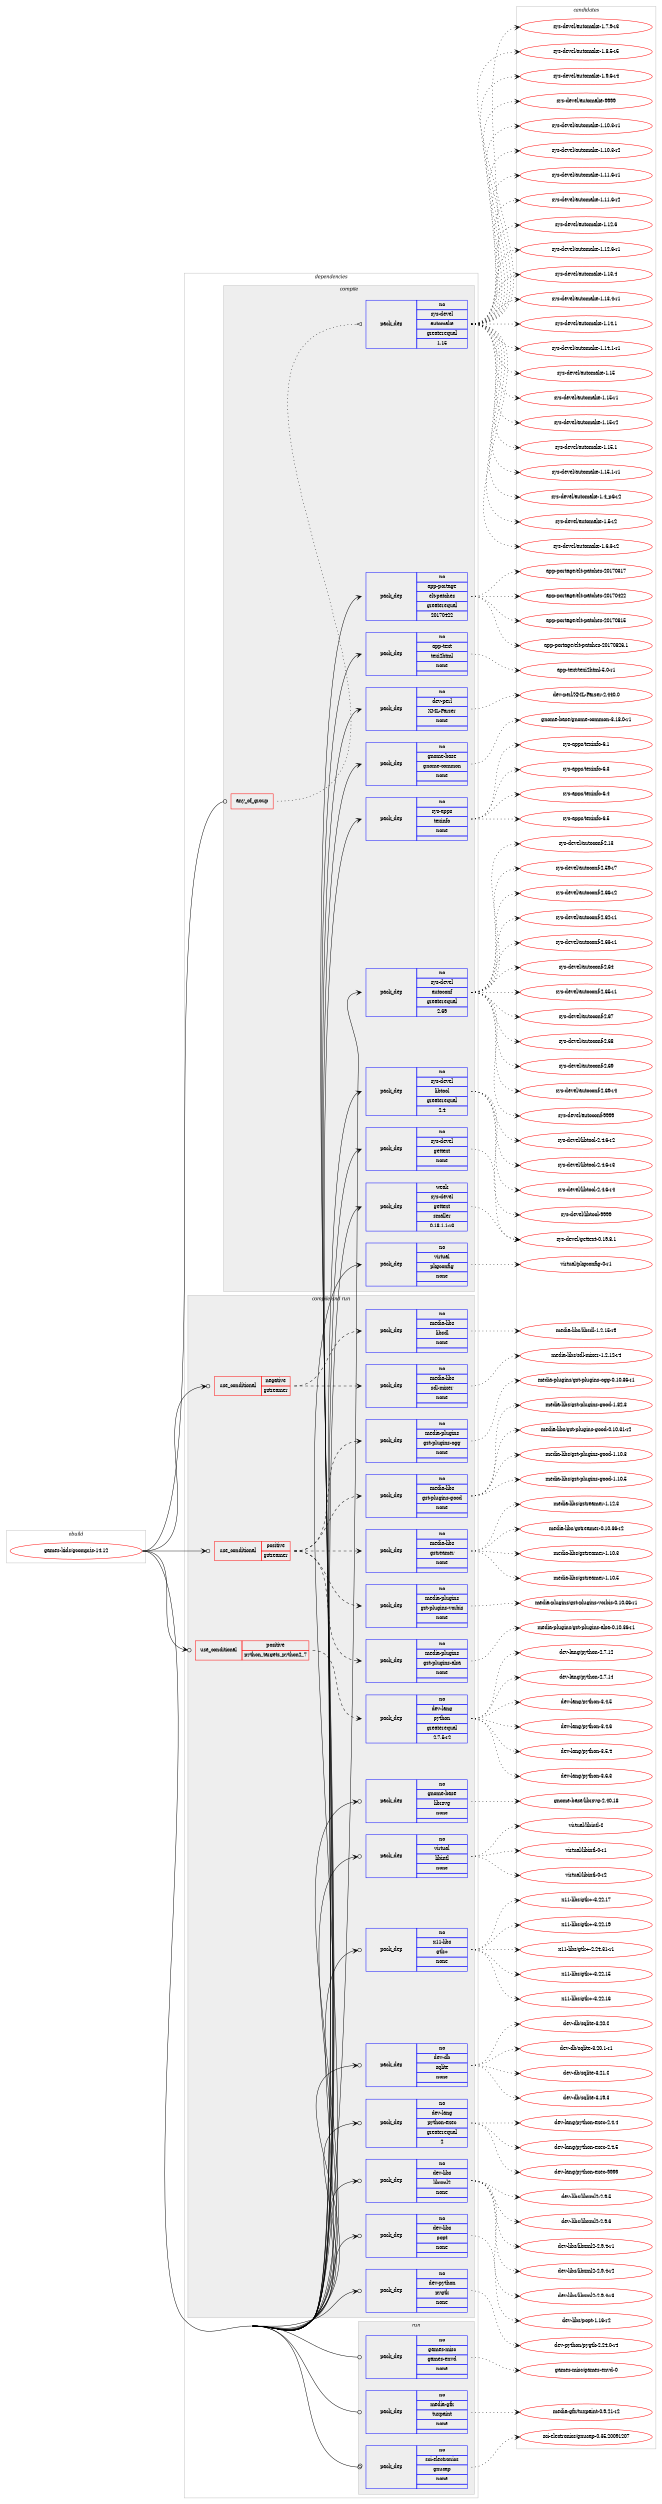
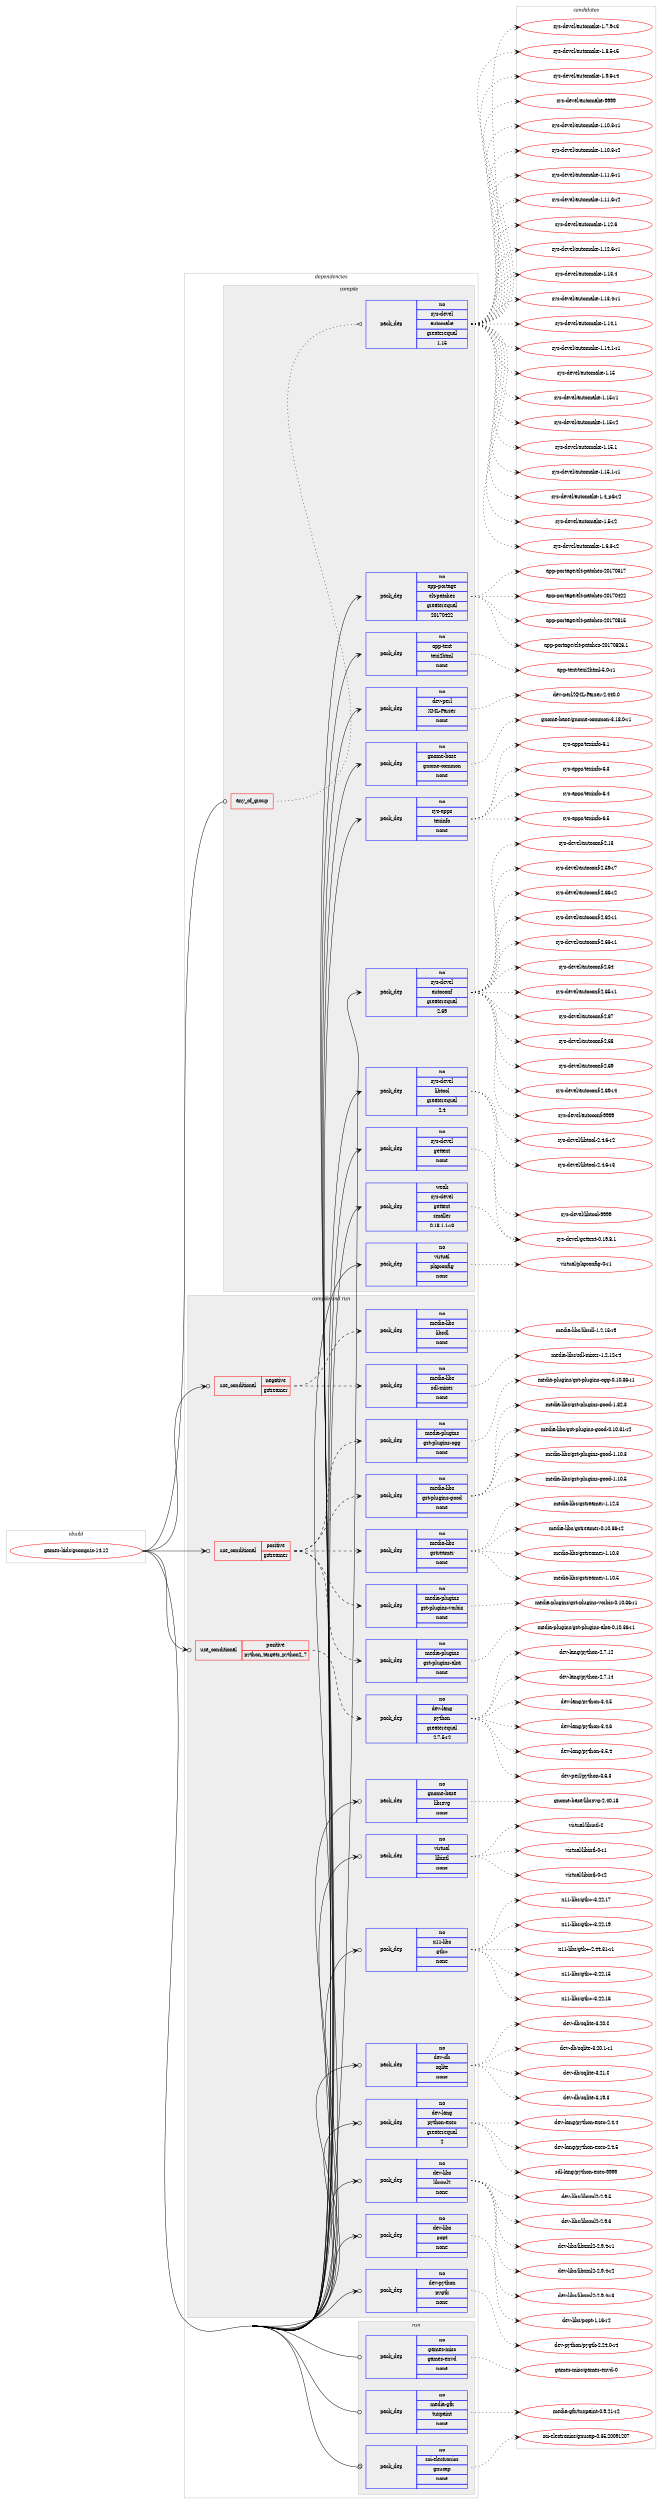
node "sys-devel/libtool-2.4.6-r4": removed
node "dev-lang/python-3.6.3": label "dev-lang/python-3.6.3" -> "dev-perl/python-3.6.3"
node "x11-libs/gtk+-2.24.31-r1": label "x11-libs/gtk+-2.24.31-r1" -> "x11-libs/gtk+-2.44.31-r1"
node "dev-lang/python-exec-9999": label "dev-lang/python-exec-9999" -> "sdl-lang/python-exec-9999"
